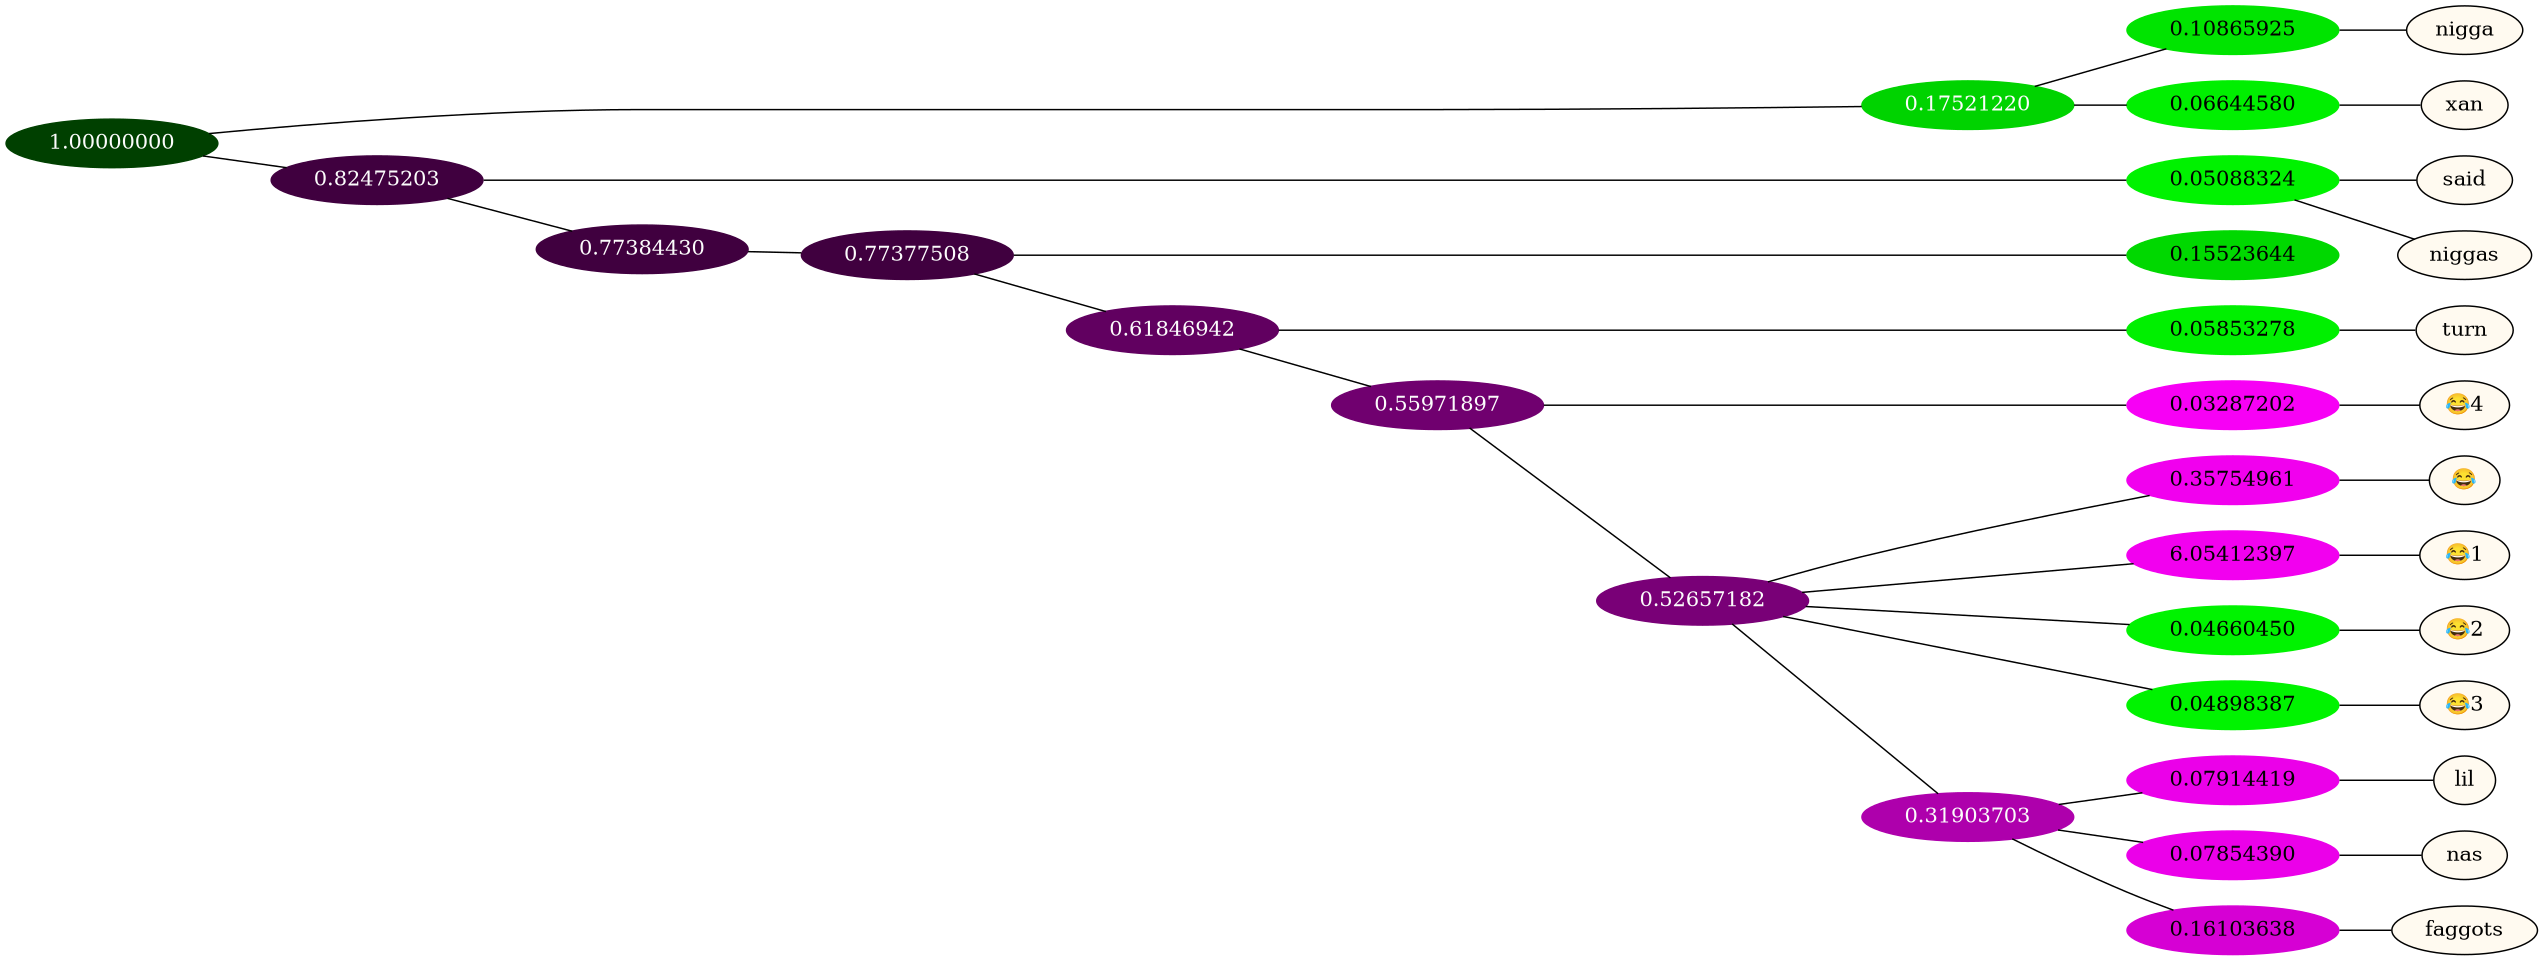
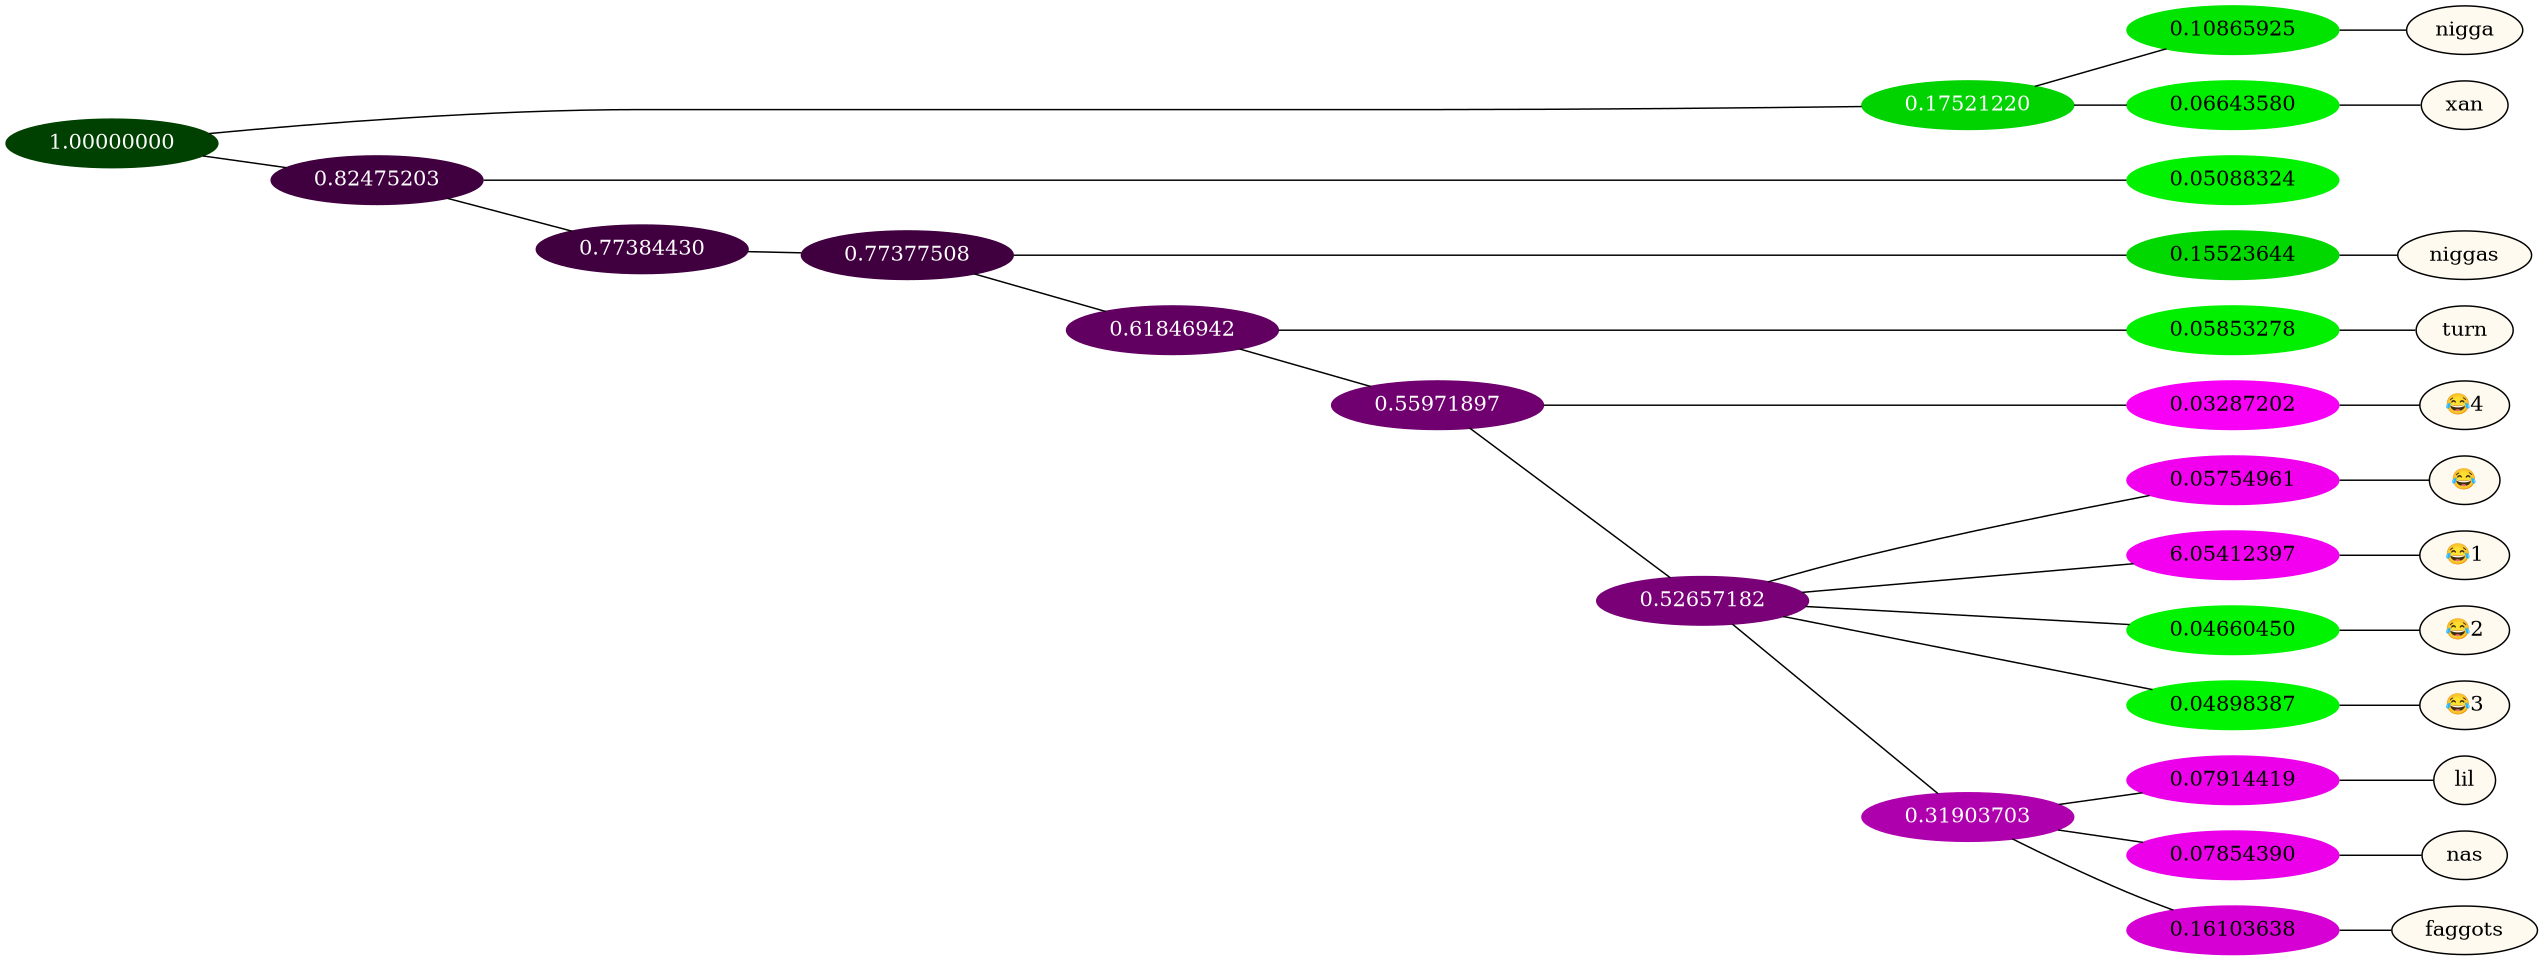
node "0.06644580": label "0.06644580" -> "0.06643580"
node "said": removed
edge "0.05088324" -- "niggas": now "0.15523644" -- "niggas"
node "0.35754961": label "0.35754961" -> "0.05754961"
